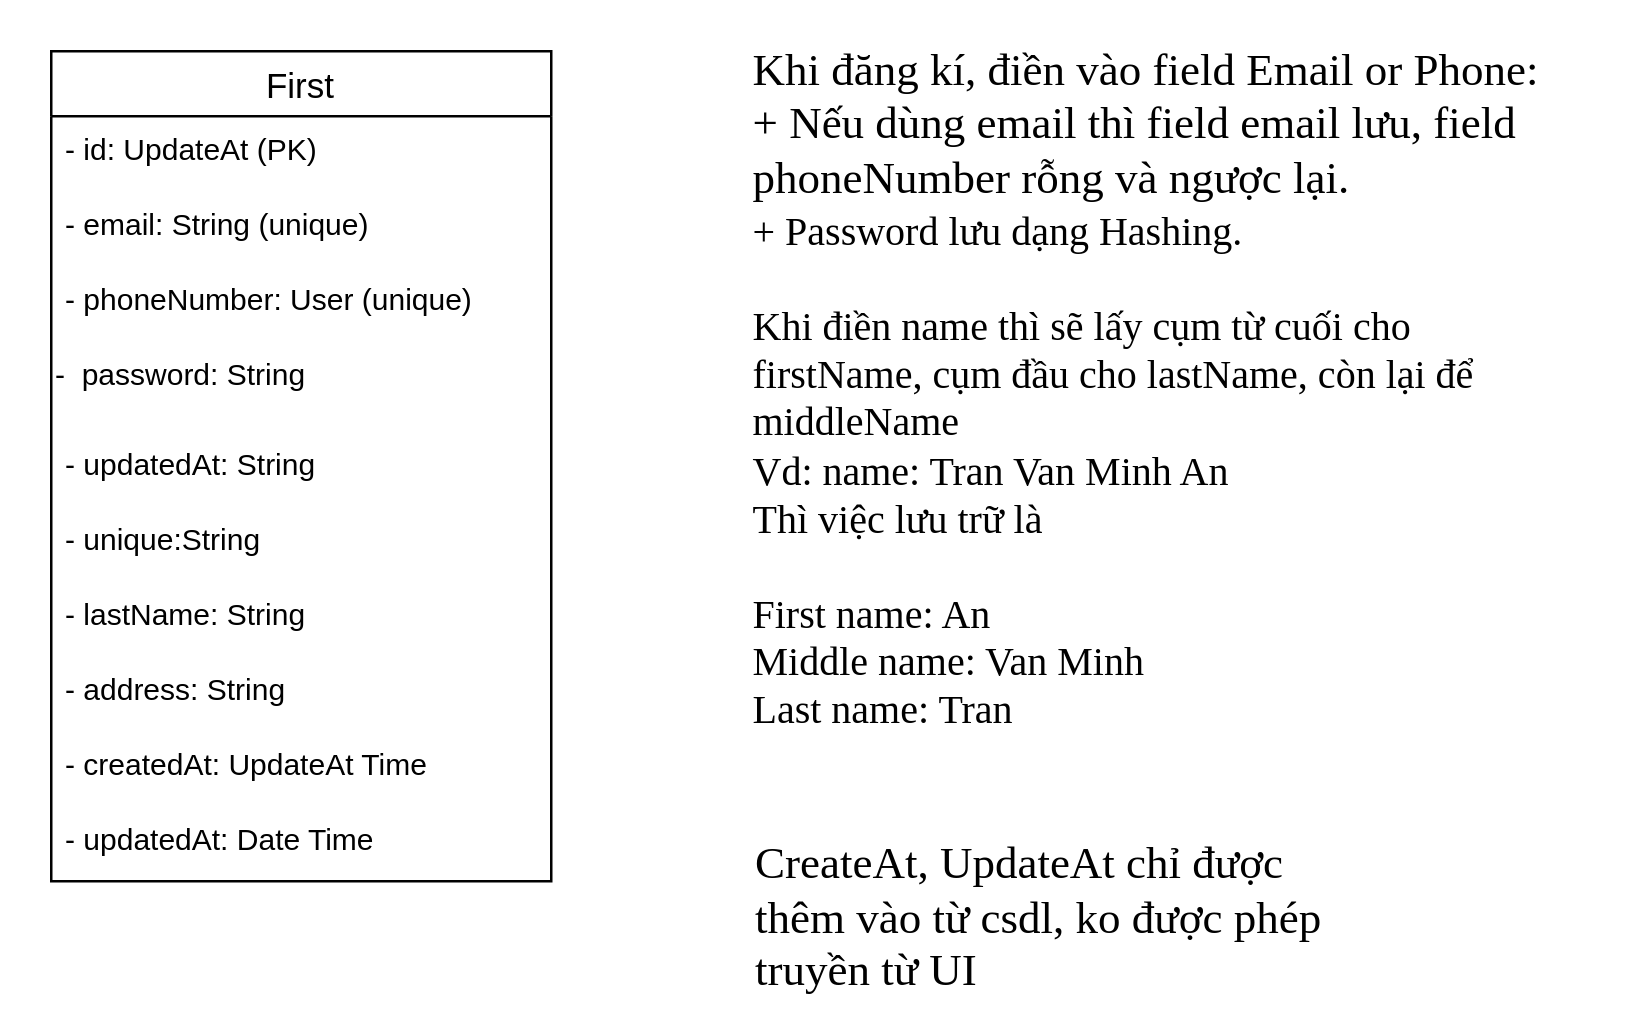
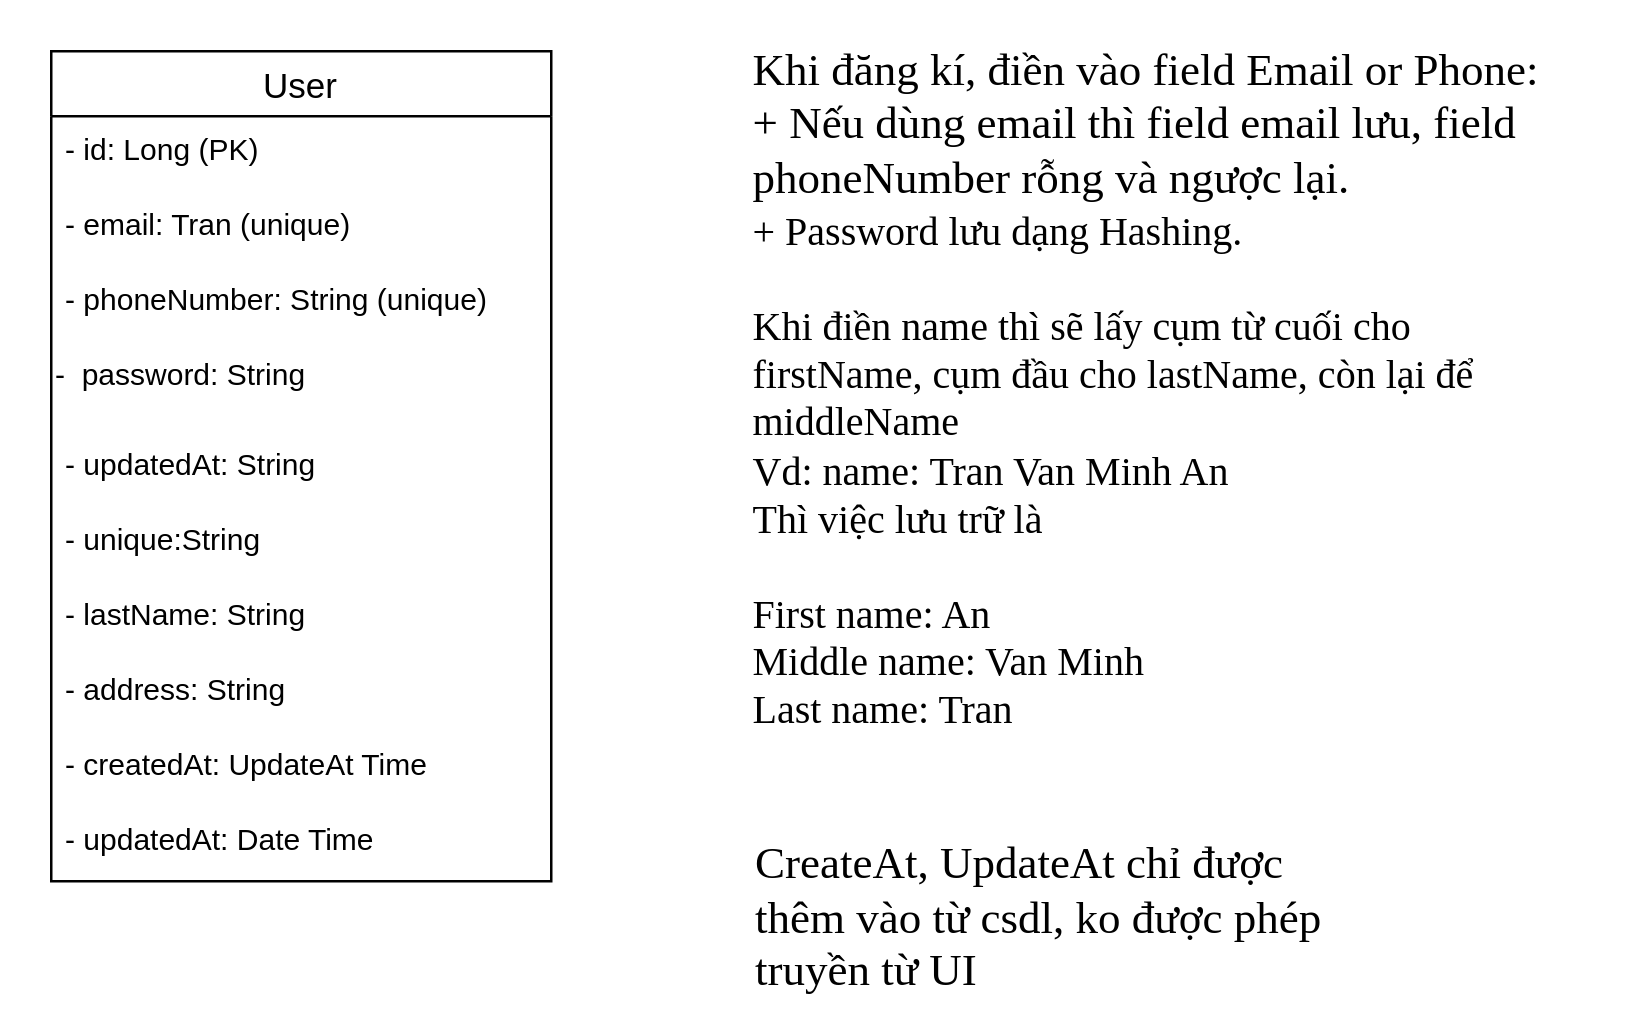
node "First": label "First" -> "User"
node "- id: UpdateAt (PK)": label "- id: UpdateAt (PK)" -> "- id: Long (PK)"
node "- email: String (unique)": label "- email: String (unique)" -> "- email: Tran (unique)"
node "- phoneNumber: User (unique)": label "- phoneNumber: User (unique)" -> "- phoneNumber: String (unique)"
